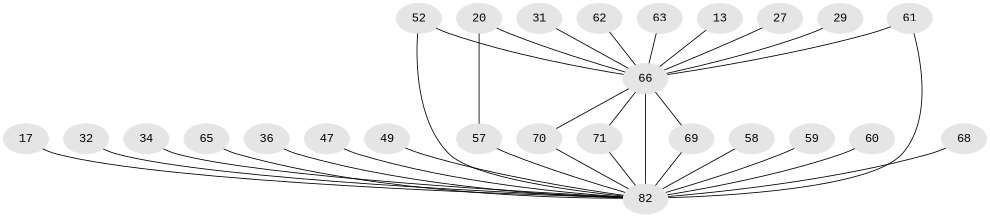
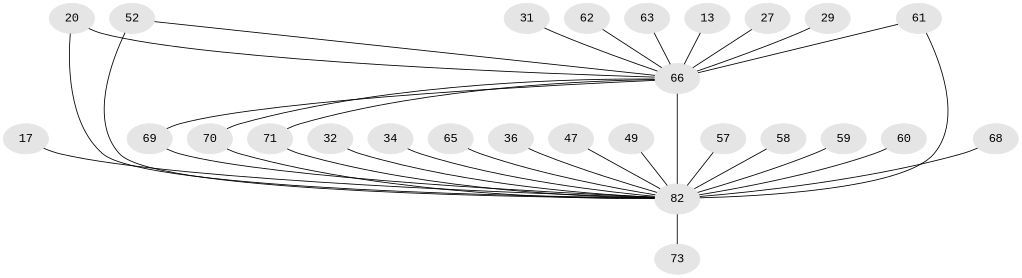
edge "20" -- "57": now "20" -- "82"
node "73": added
